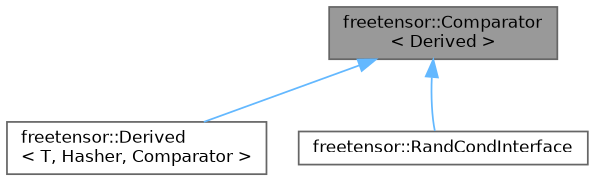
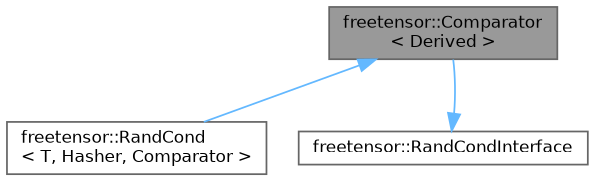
edge "freetensor::RandCondInterface" -> "freetensor::Comparator < Derived >": reversed
node "freetensor::Derived < T, Hasher, Comparator >": label "freetensor::Derived < T, Hasher, Comparator >" -> "freetensor::RandCond < T, Hasher, Comparator >"
